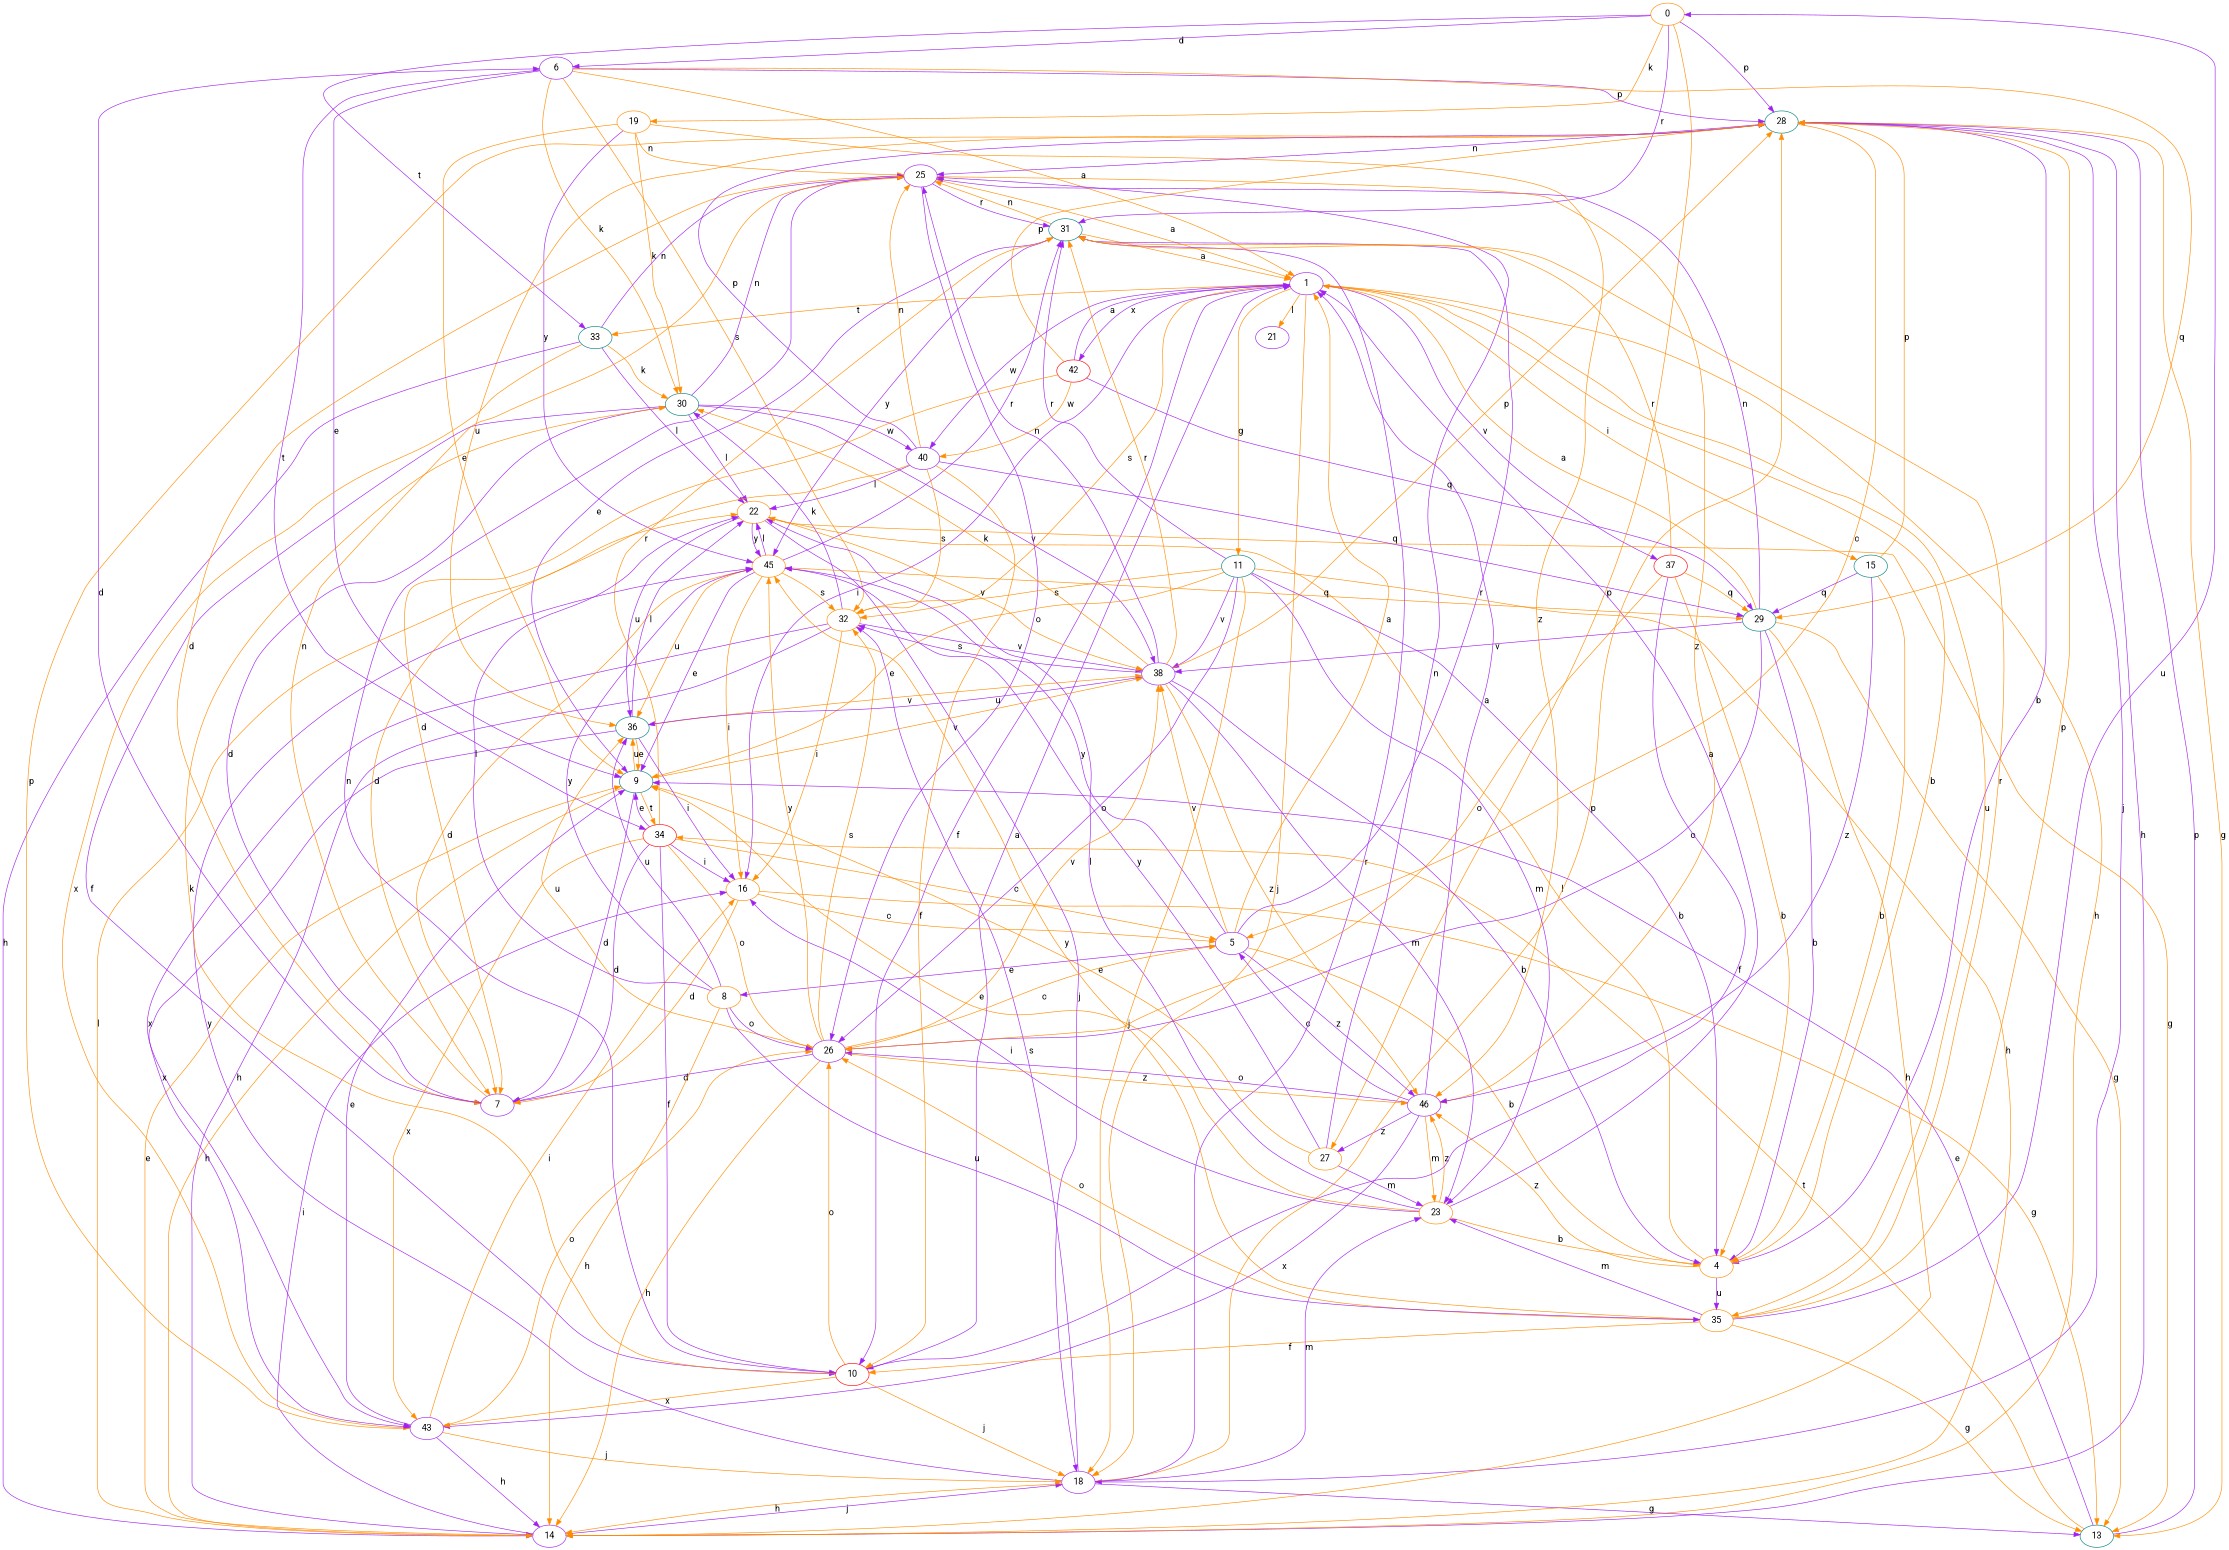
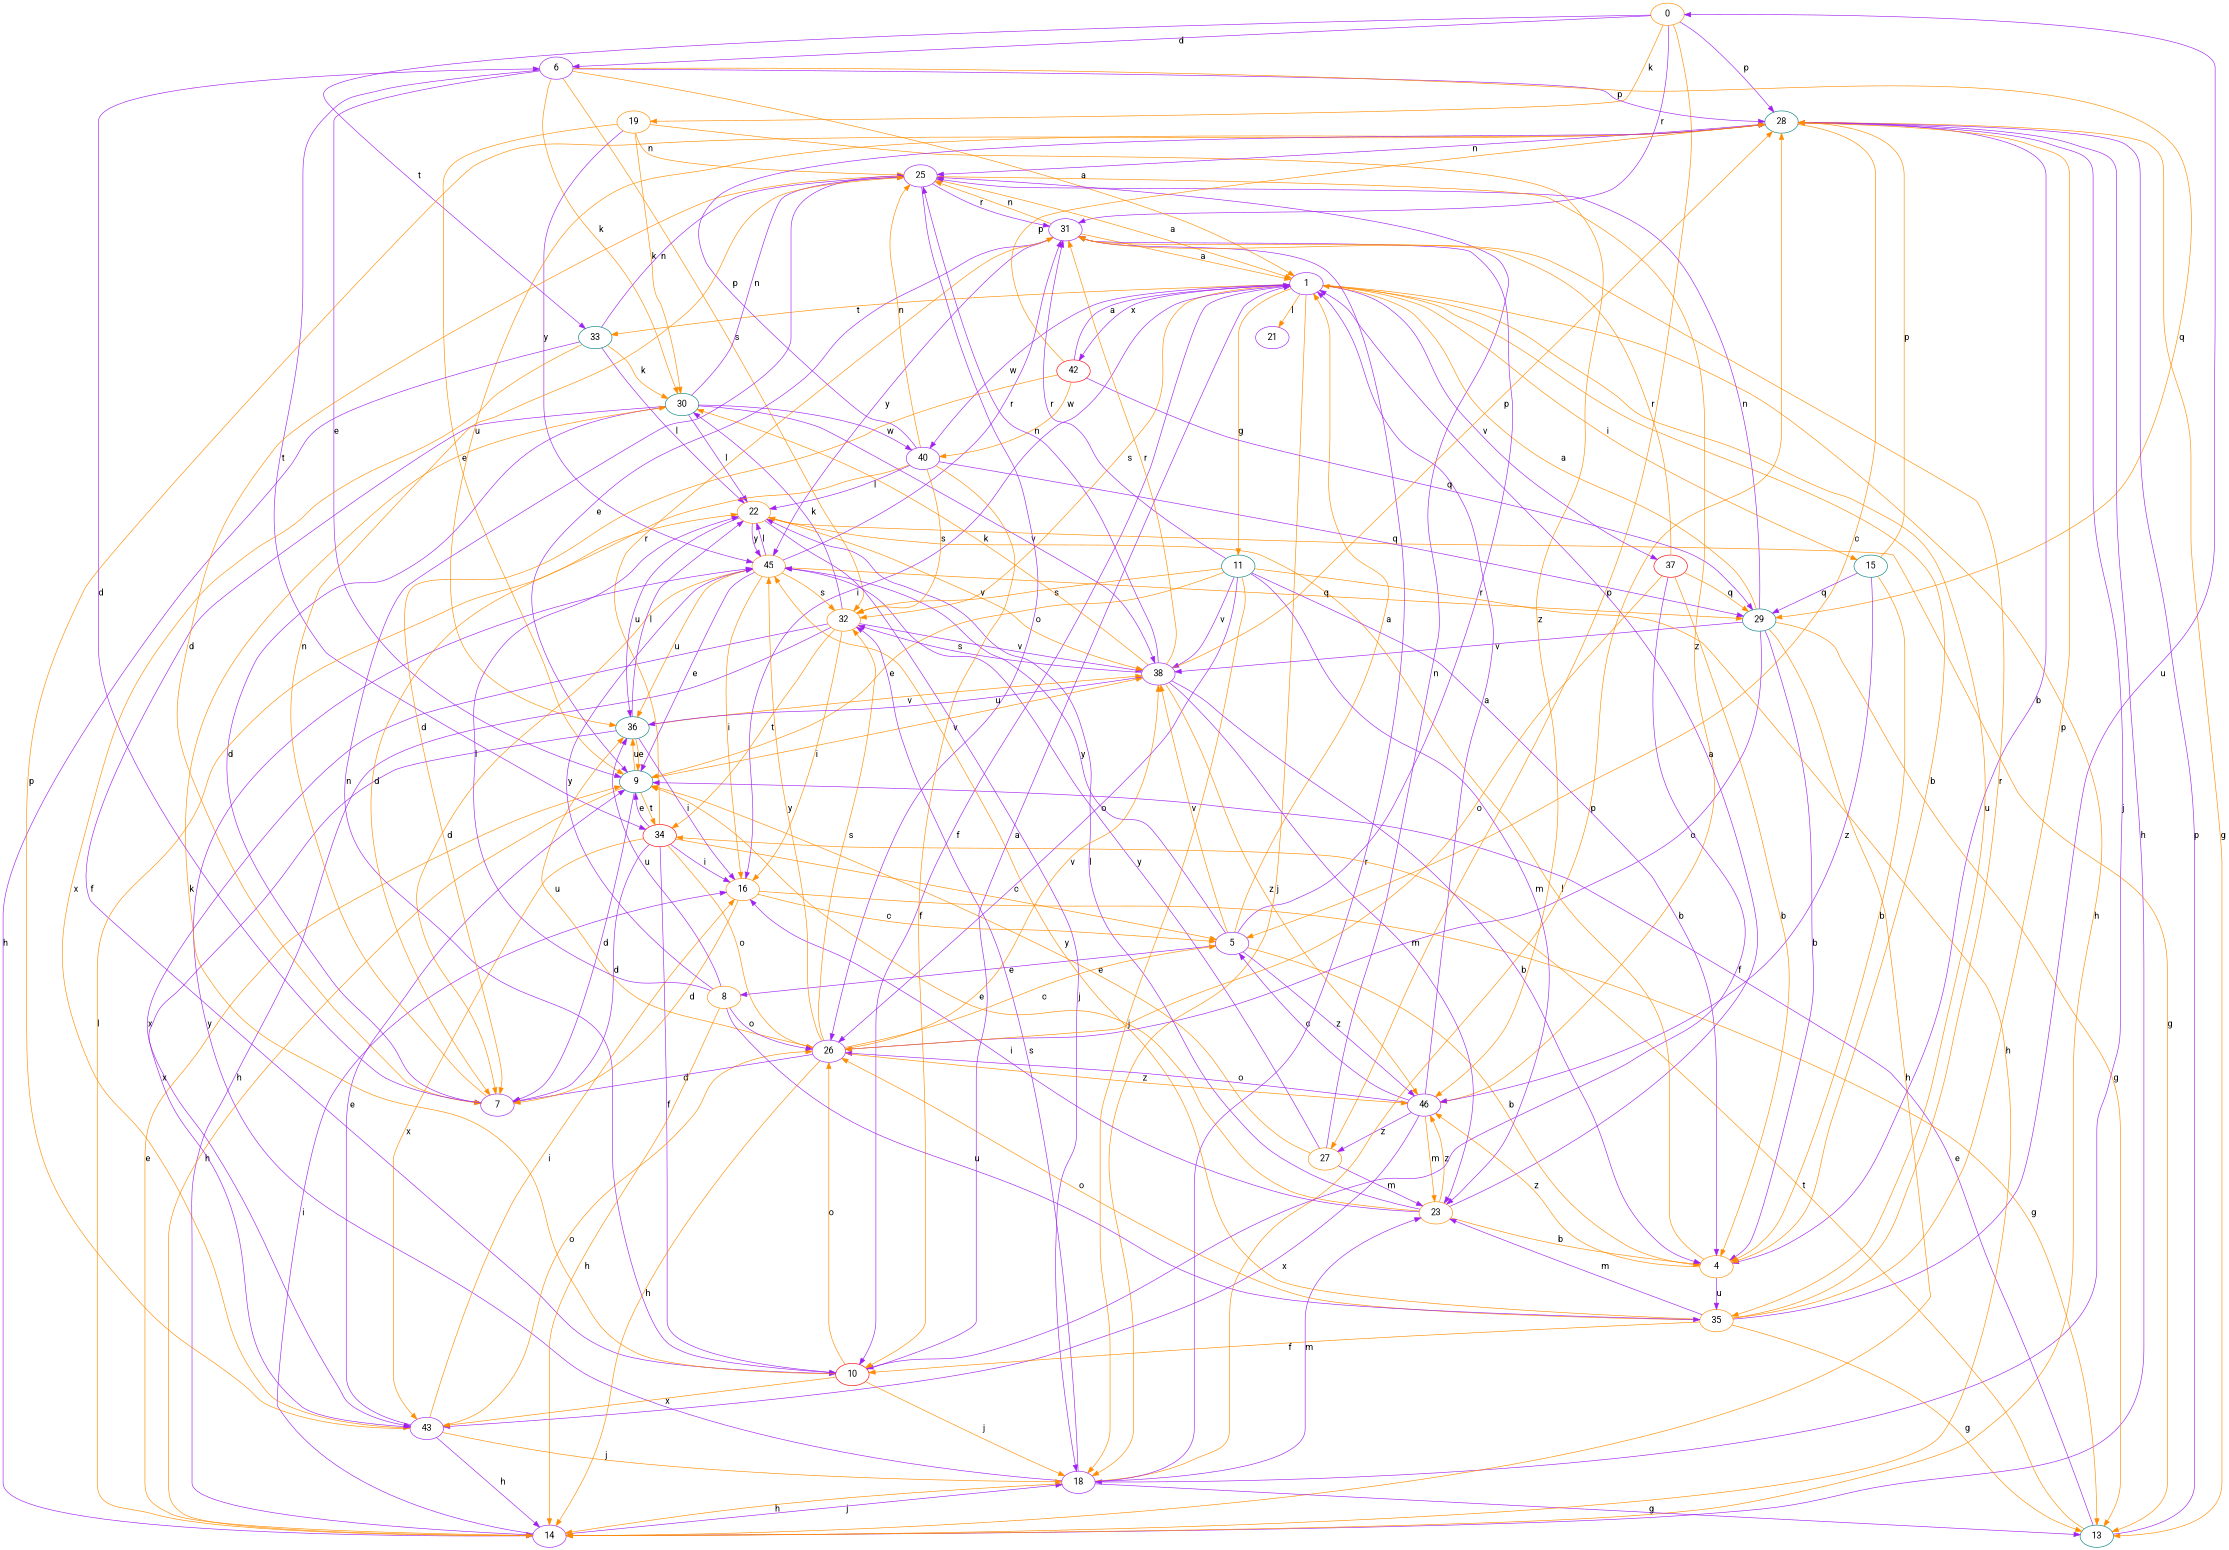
node "31": color teal -> purple
edge "32" -> "34": added, label "t"
